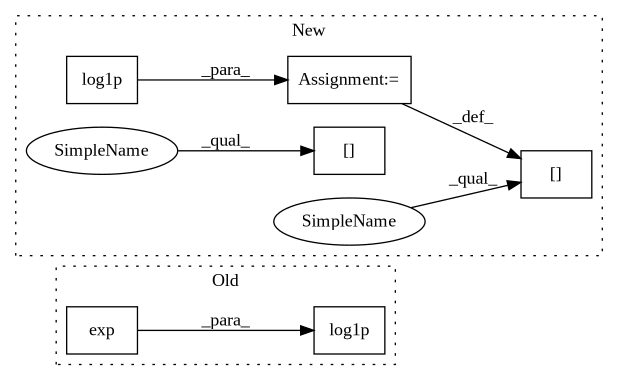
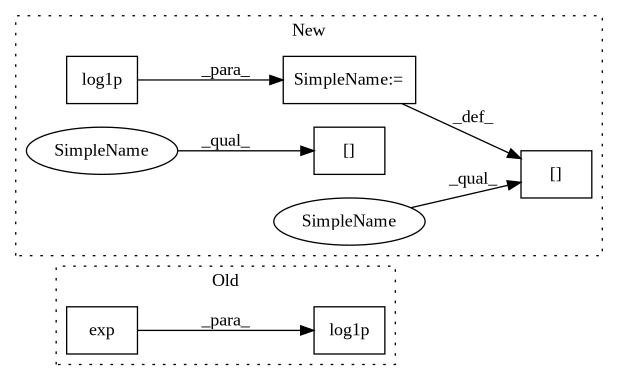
node "Assignment:=": label "Assignment:=" -> "SimpleName:="
